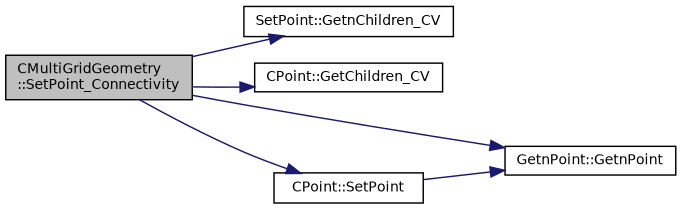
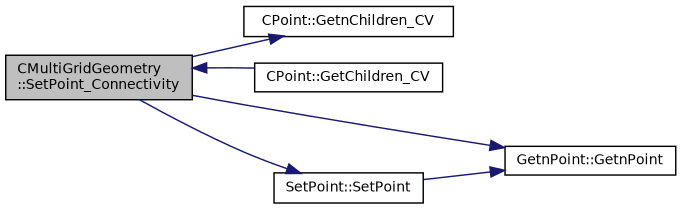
node "SetPoint::GetnChildren_CV": label "SetPoint::GetnChildren_CV" -> "CPoint::GetnChildren_CV"
edge "CMultiGridGeometry ::SetPoint_Connectivity" -> "CPoint::GetChildren_CV": reversed
node "CPoint::SetPoint": label "CPoint::SetPoint" -> "SetPoint::SetPoint"
